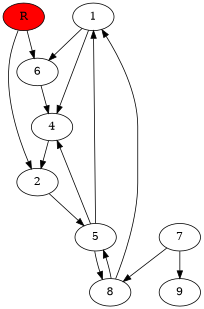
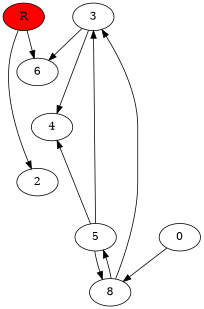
node "1": label "1" -> "3"
edge "6" -> "4": removed
edge "4" -> "2": removed
edge "2" -> "5": removed
node "7": label "7" -> "0"
node "9": removed
